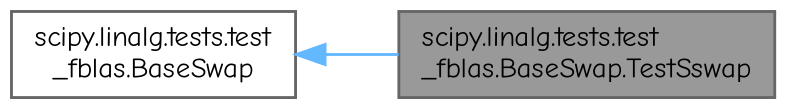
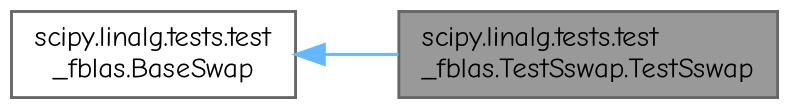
node "scipy.linalg.tests.test _fblas.BaseSwap.TestSswap": label "scipy.linalg.tests.test _fblas.BaseSwap.TestSswap" -> "scipy.linalg.tests.test _fblas.TestSswap.TestSswap"
